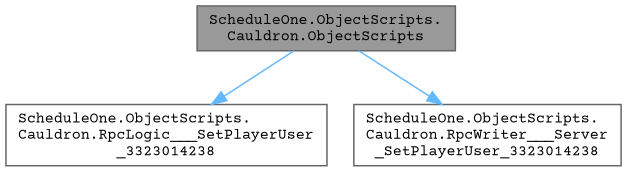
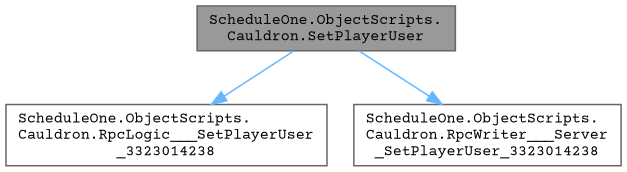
node "ScheduleOne.ObjectScripts. Cauldron.ObjectScripts": label "ScheduleOne.ObjectScripts. Cauldron.ObjectScripts" -> "ScheduleOne.ObjectScripts. Cauldron.SetPlayerUser"
